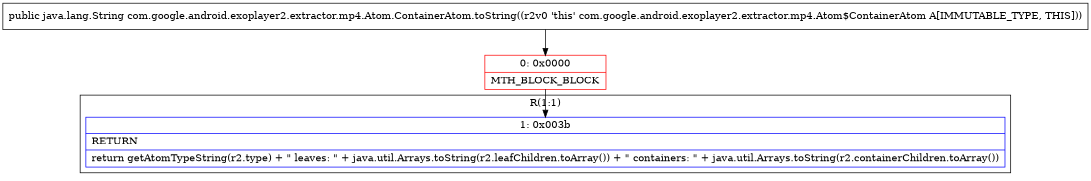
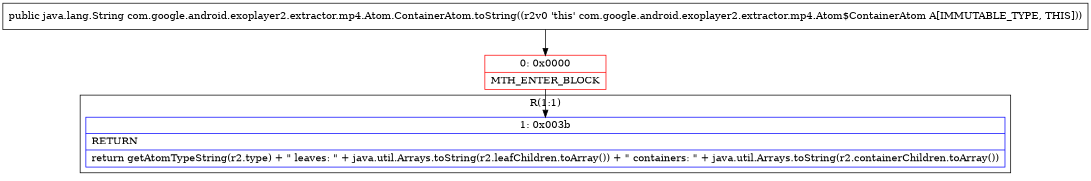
node "0: 0x0000": text "MTH_BLOCK_BLOCK" -> "MTH_ENTER_BLOCK"
